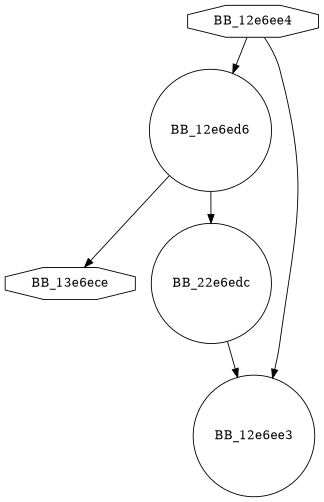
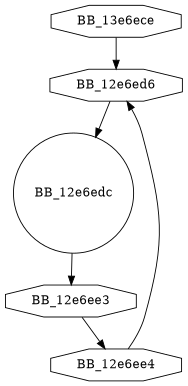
node "BB_12e6ed6": shape circle -> octagon
edge "BB_12e6ee4" -> "BB_12e6ee3": reversed
edge "BB_12e6ed6" -> "BB_13e6ece": reversed
node "BB_22e6edc": label "BB_22e6edc" -> "BB_12e6edc"
node "BB_12e6ee3": shape circle -> octagon
